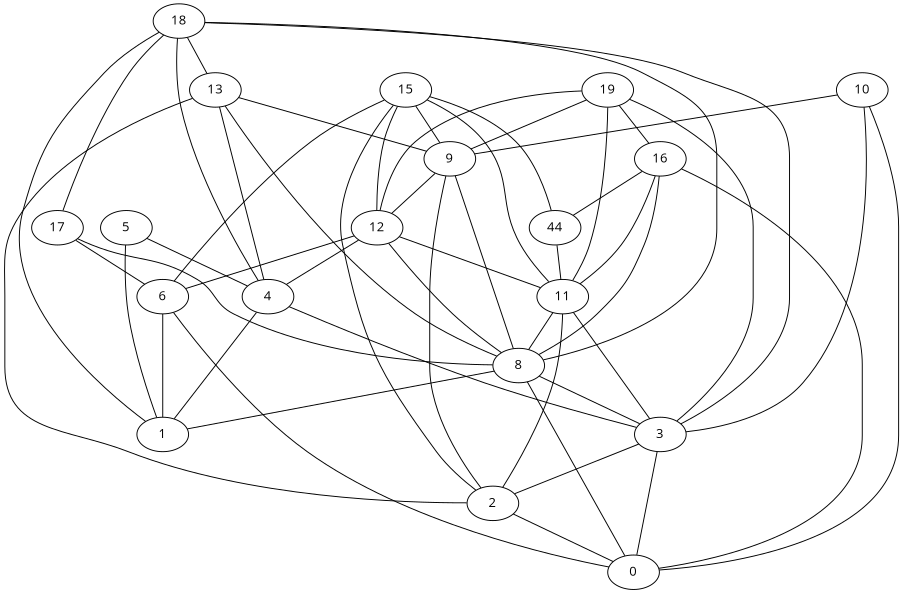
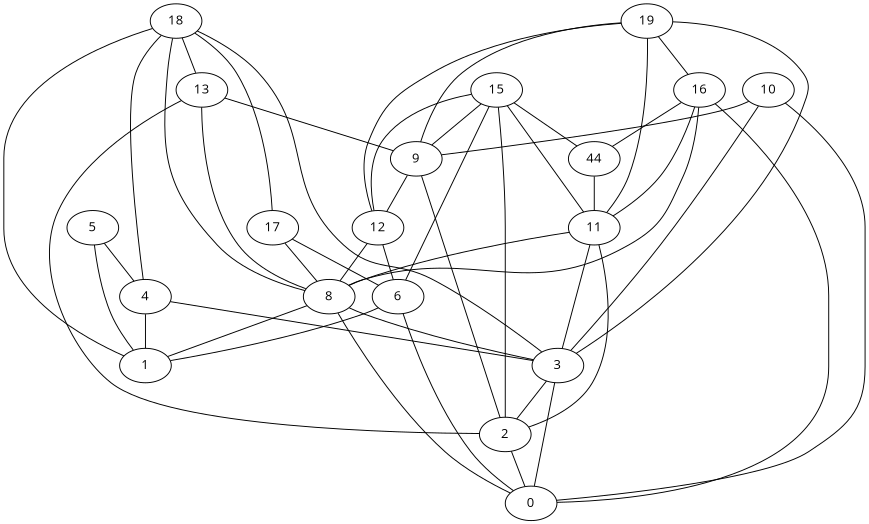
edge "13" -- "4": removed
edge "9" -- "8": removed
edge "12" -- "4": removed
edge "12" -- "11": removed
